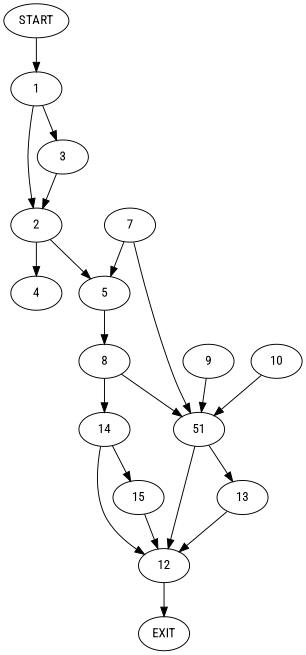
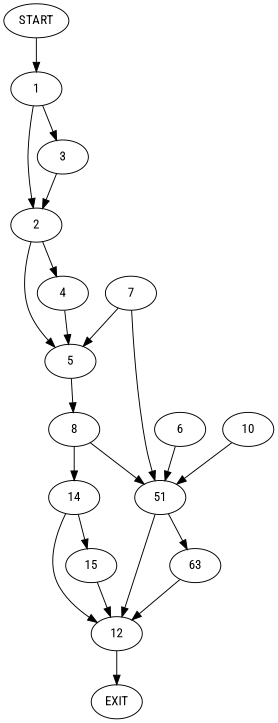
edge "4" -> "5": added
node "9": label "9" -> "6"
node "13": label "13" -> "63"
